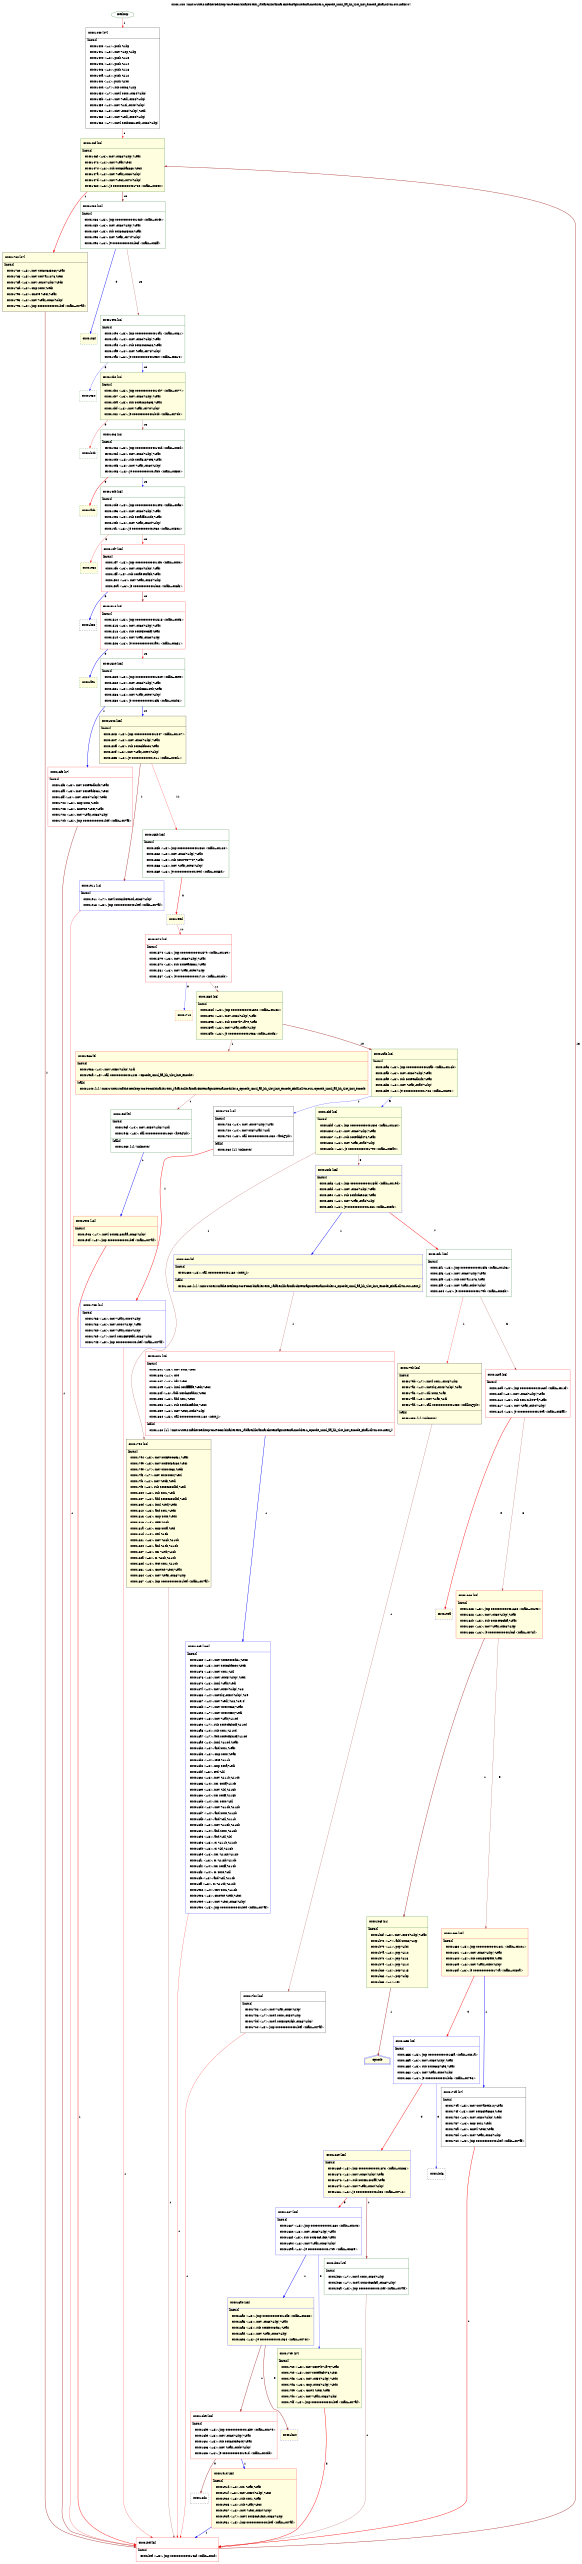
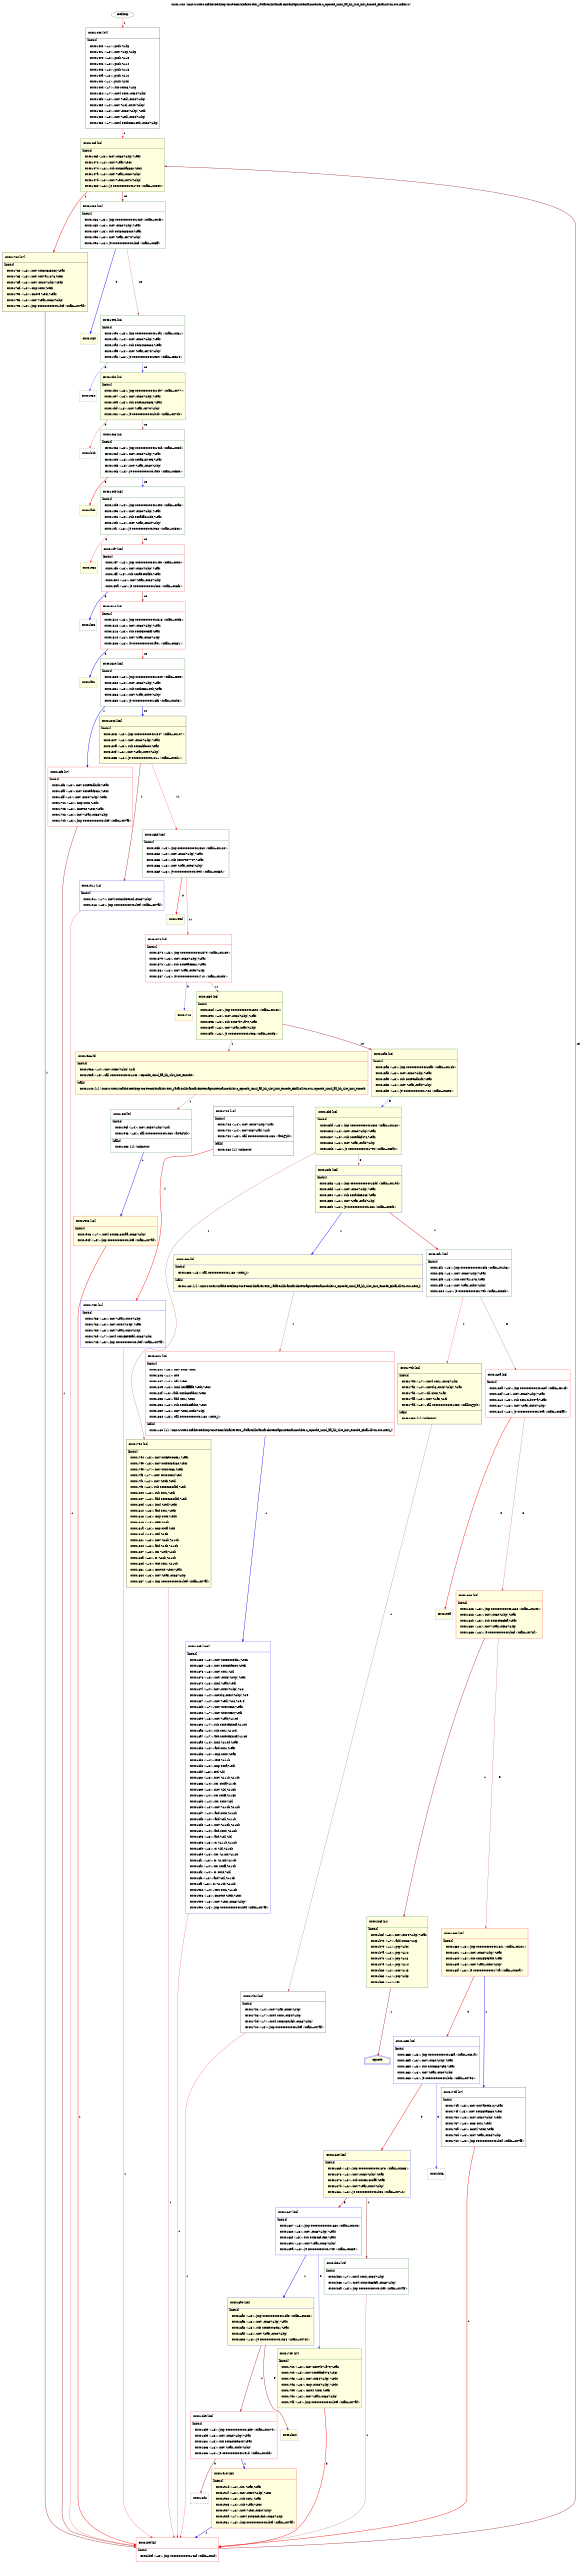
edge "0x40199d" -> "0x401574 [25]": now "0x40155b [25]" -> "0x401574 [25]"
edge "0x4015a6 [25]" -> "0x401728 [13]": removed, label "1"
